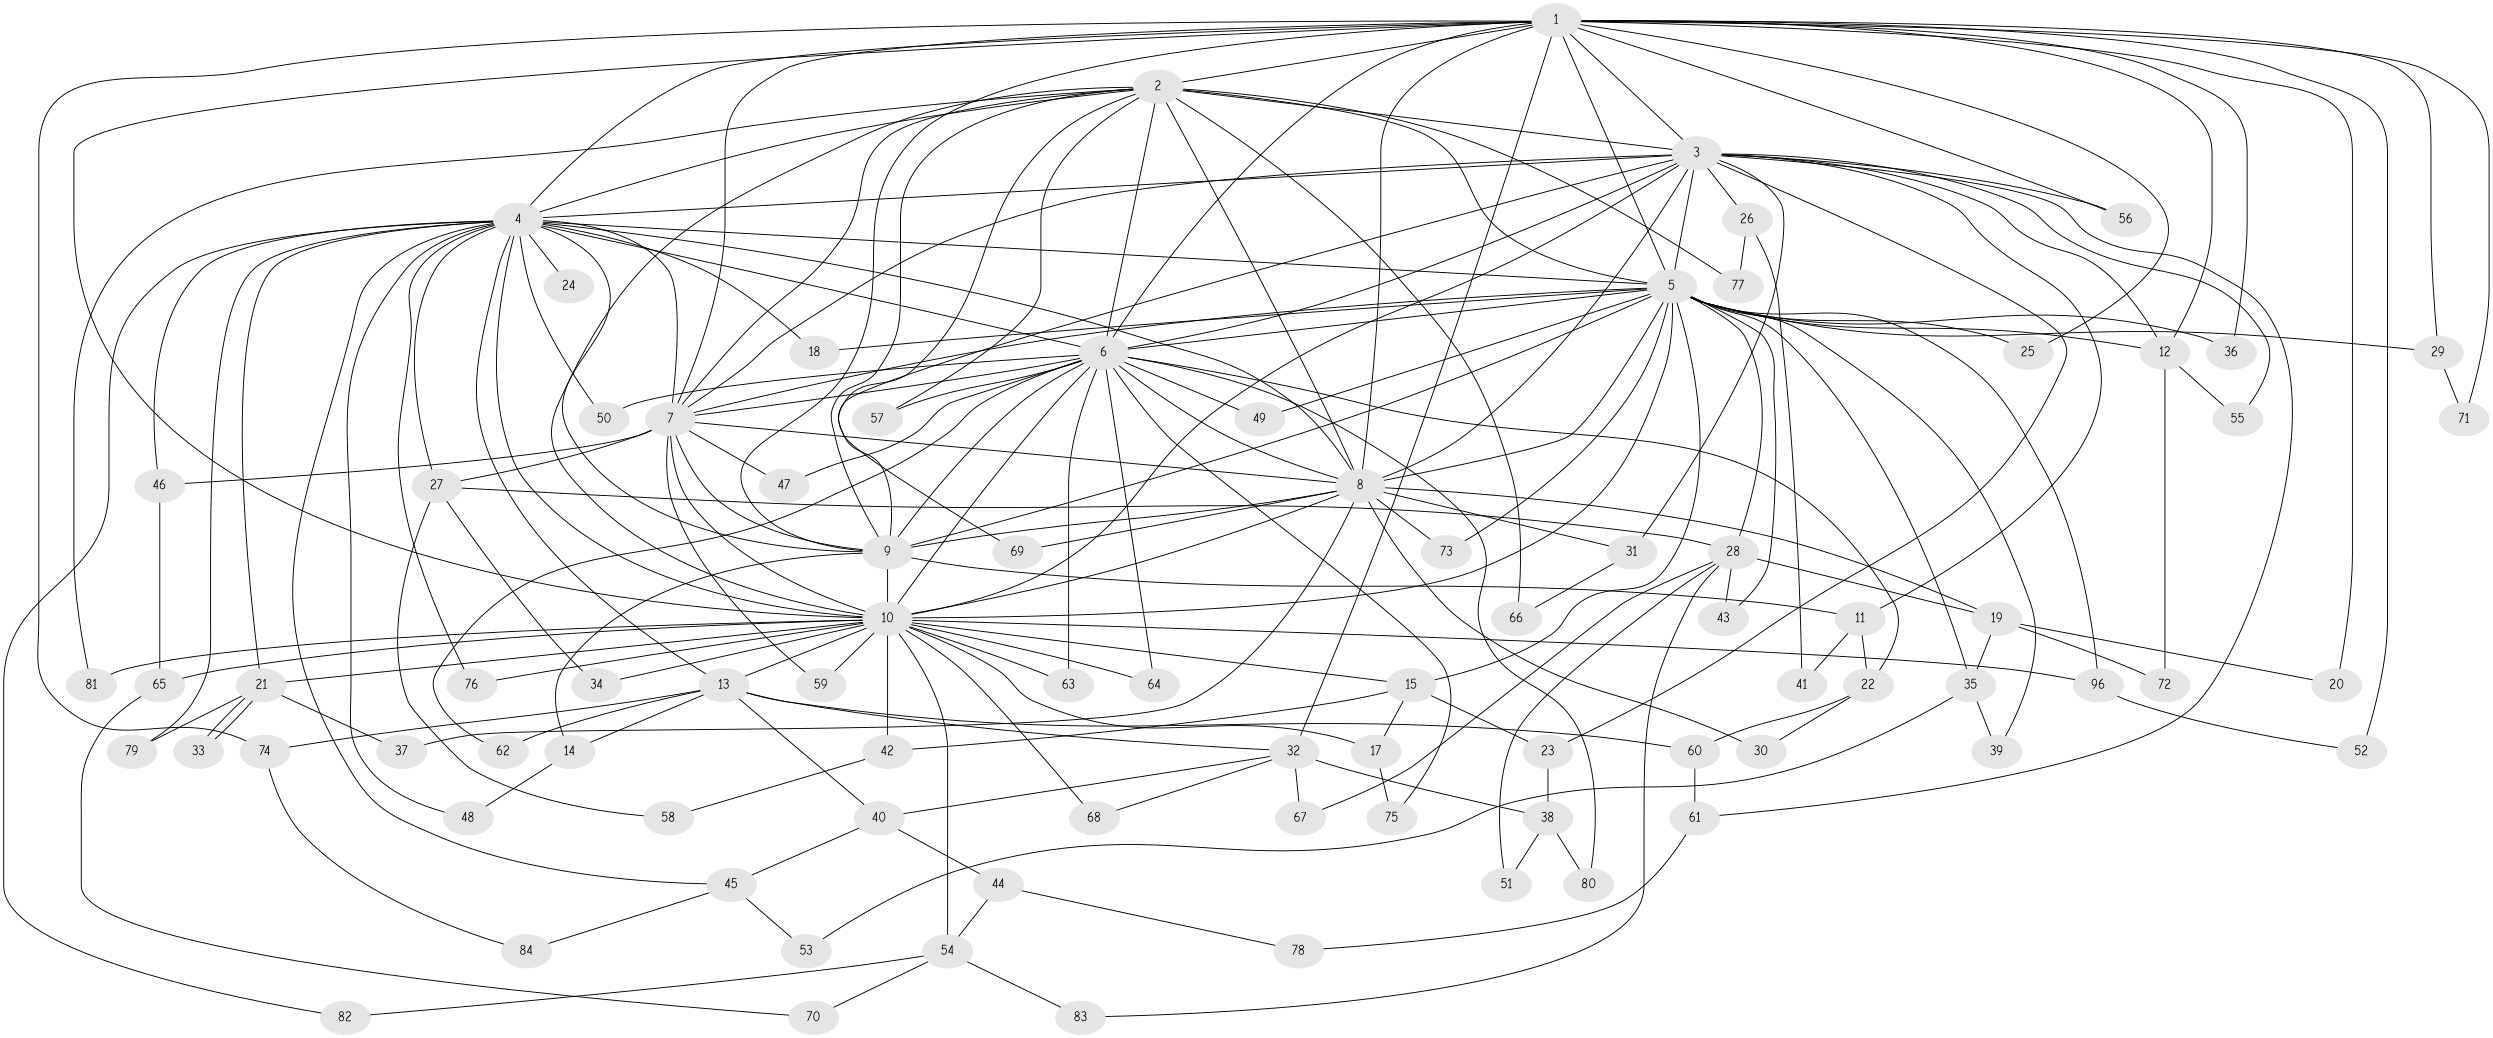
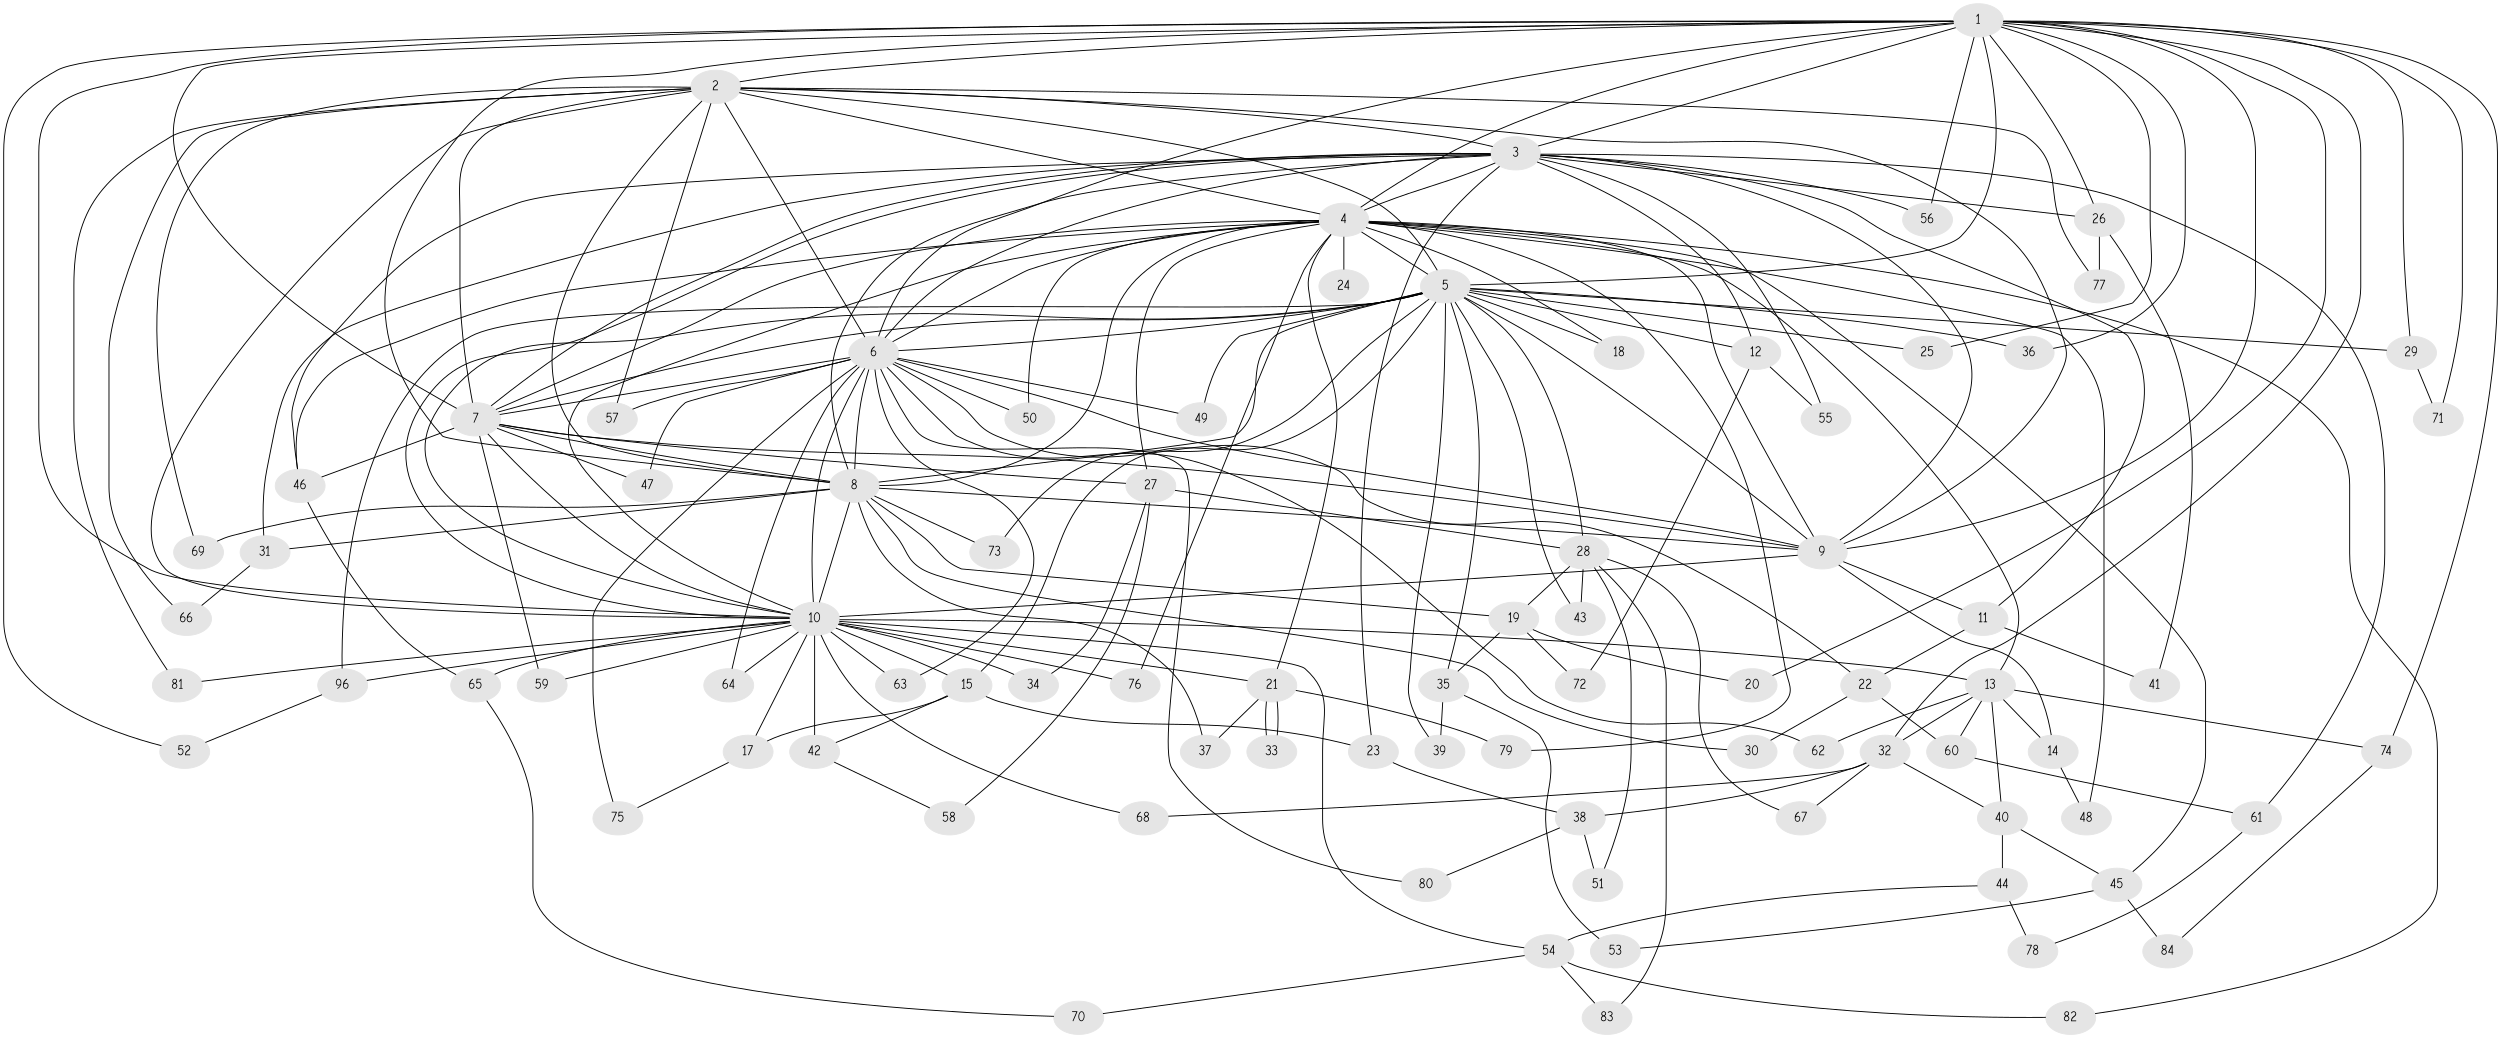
edge "1" -- "12": now "1" -- "26"
edge "3" -- "5": now "3" -- "46"
